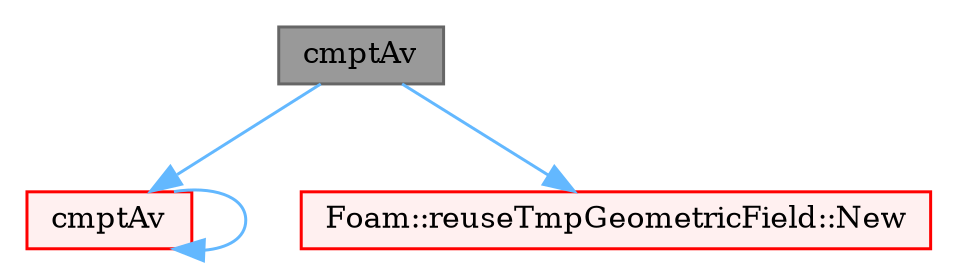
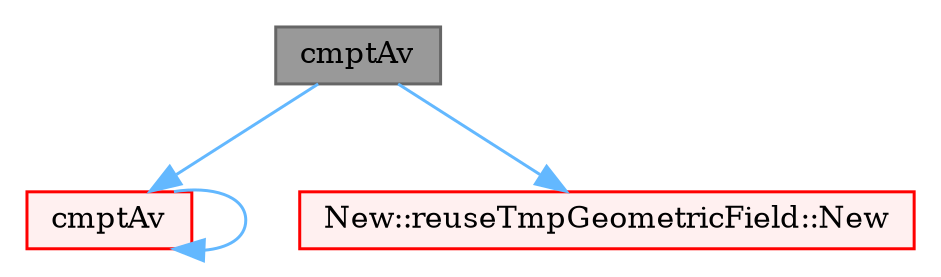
node "Foam::reuseTmpGeometricField::New": label "Foam::reuseTmpGeometricField::New" -> "New::reuseTmpGeometricField::New"
